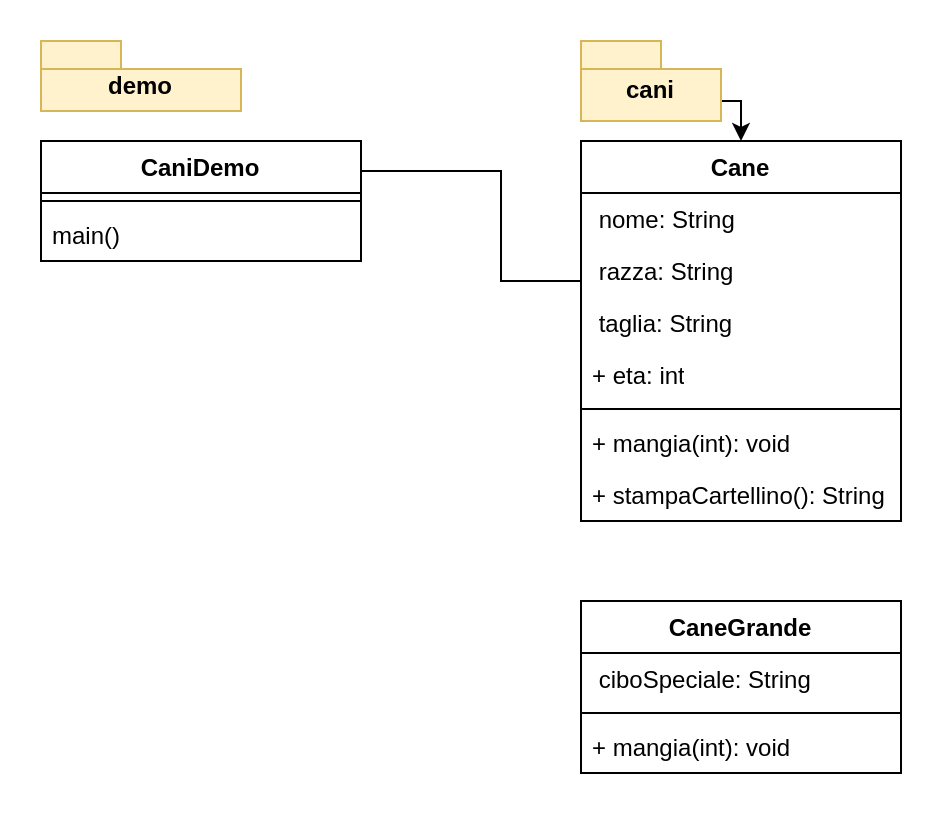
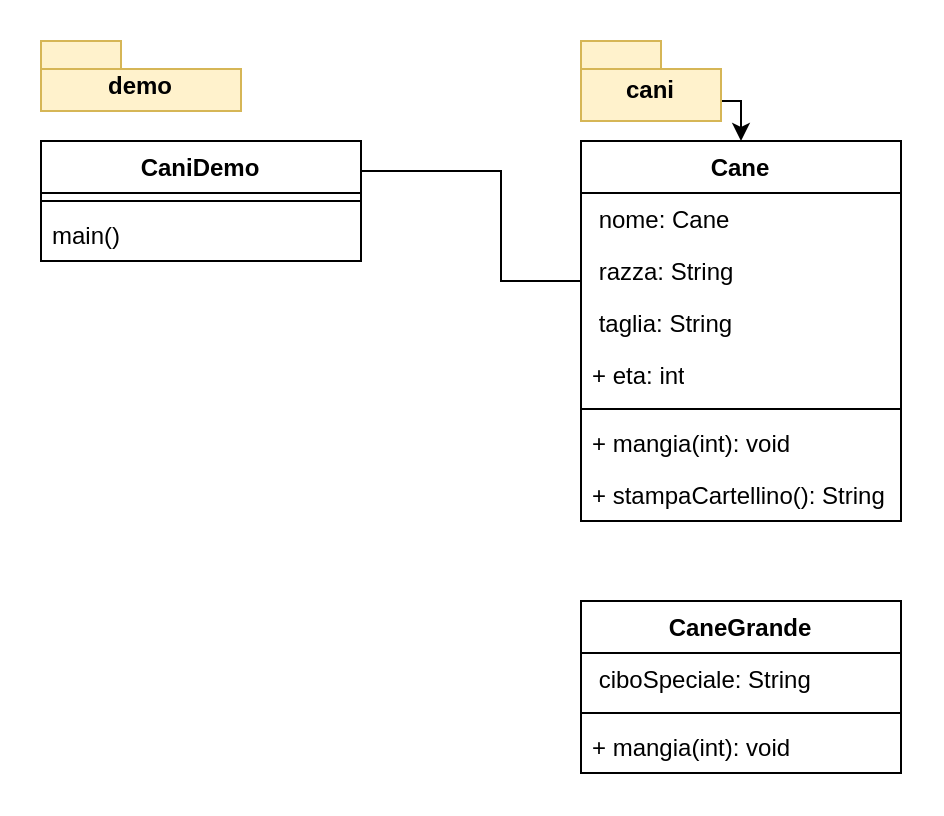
node "nome: String": label "nome: String" -> "nome: Cane"
